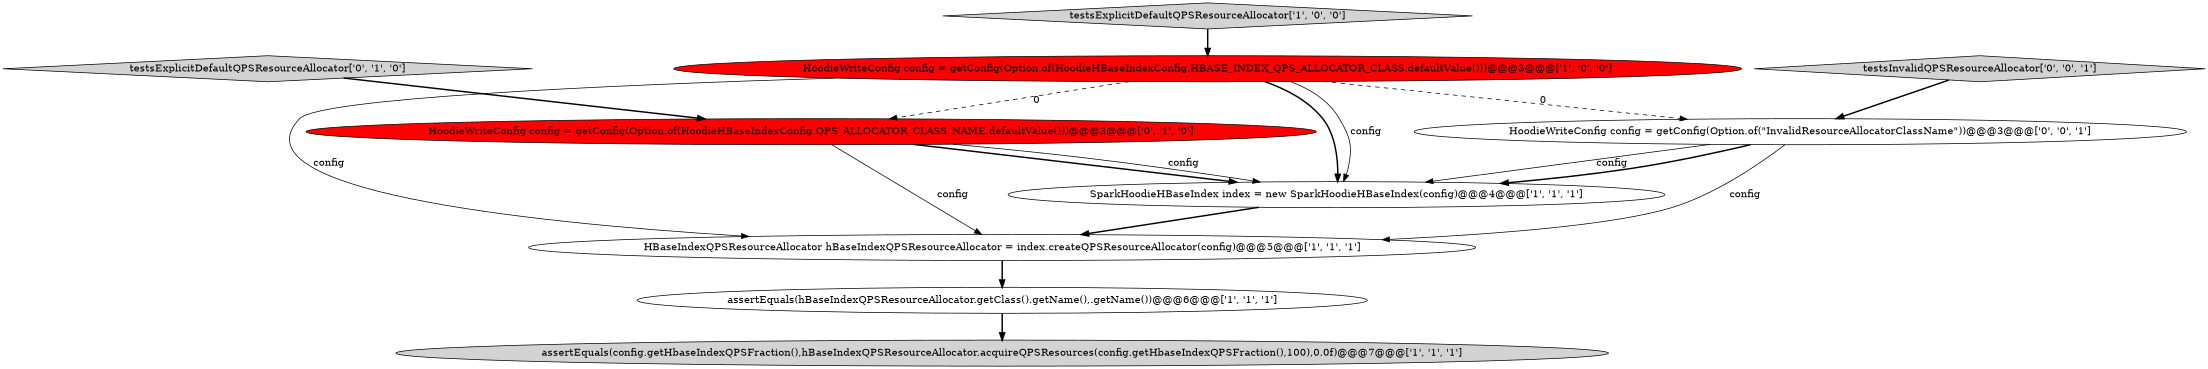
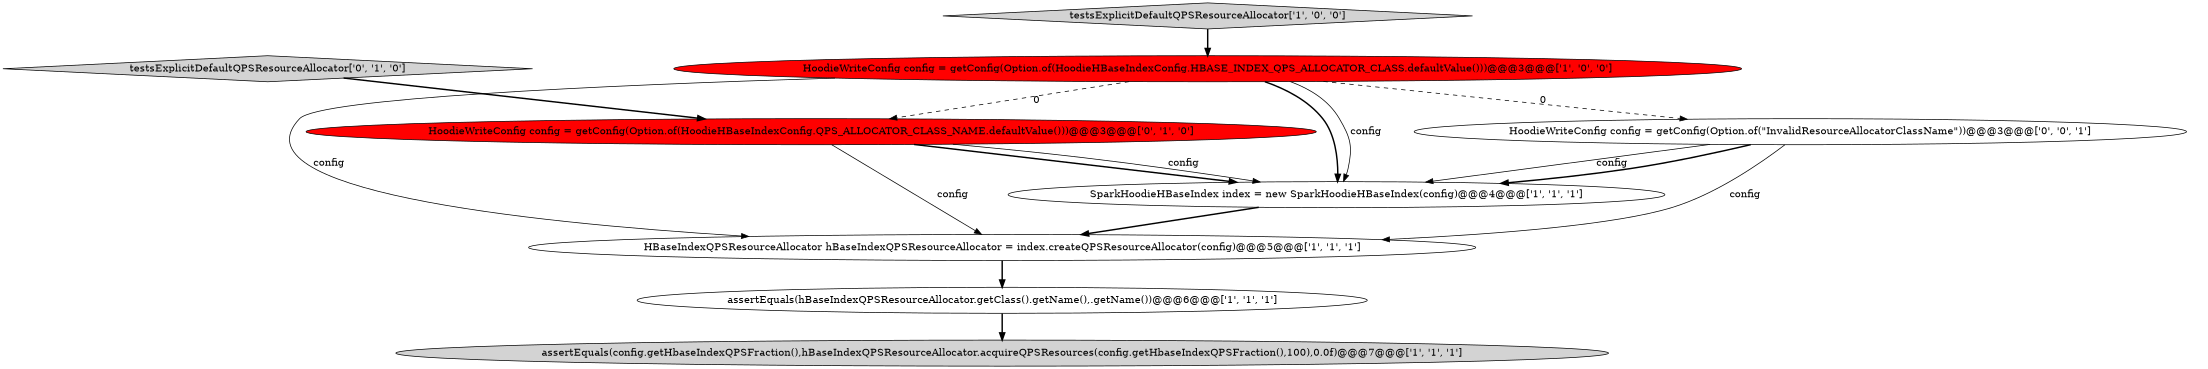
node "testsInvalidQPSResourceAllocator['0', '0', '1']": removed
